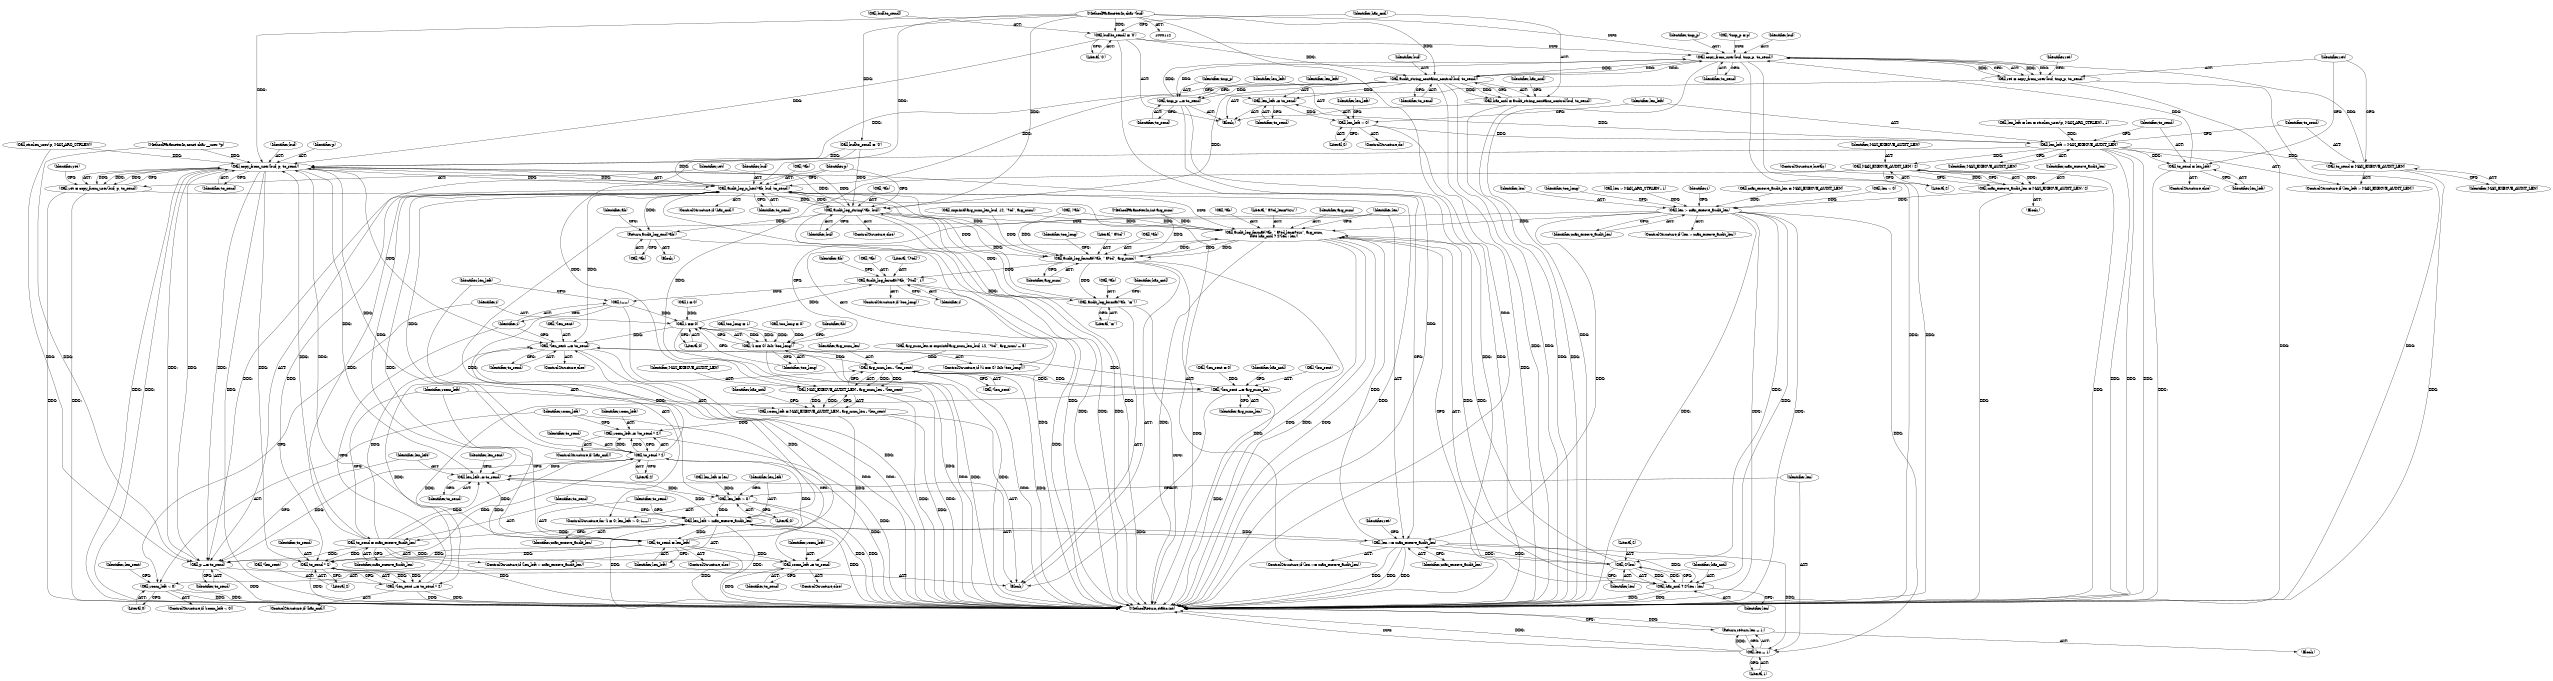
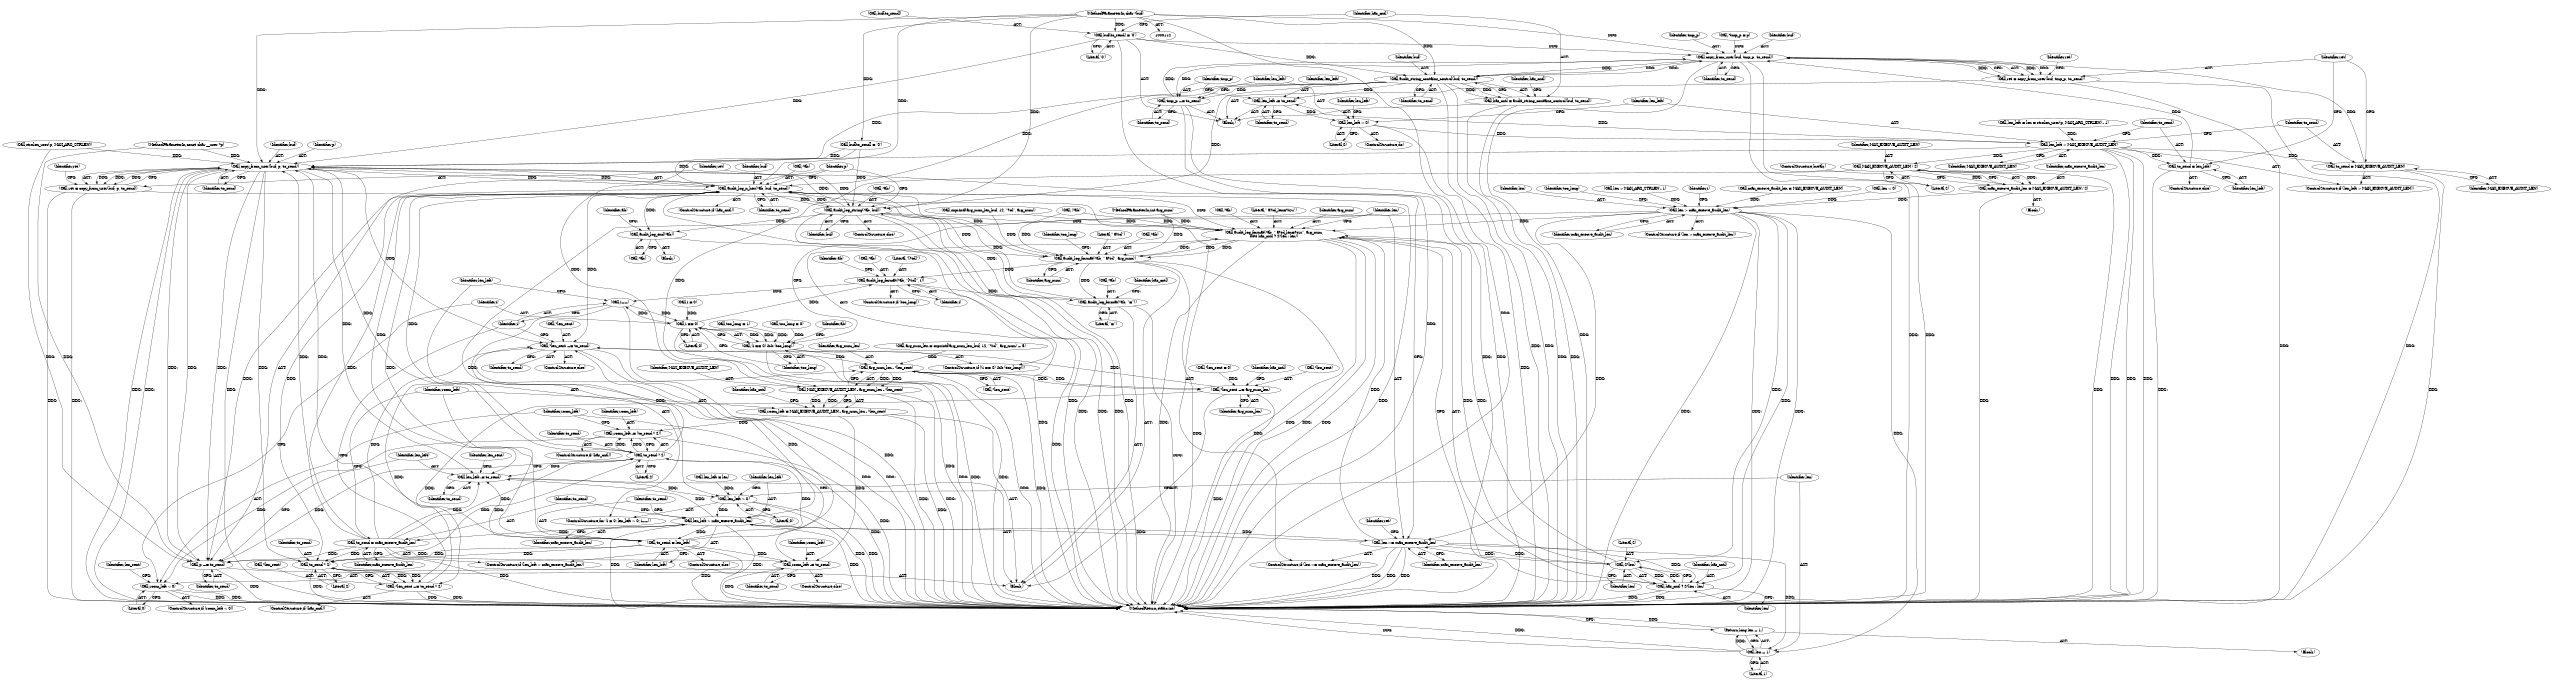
node "(Return,audit_log_end(*ab))": label "(Return,audit_log_end(*ab))" -> "(Call,audit_log_end(*ab))"
edge "(Call,i == 0)" -> "(Call,*len_sent += to_send)": now "(Call,i == 0)" -> "(Call,i++)"
edge "(Call,room_left -= (to_send * 2))" -> "(Call,room_left < 0)": added, label "DDG:"
node "(Return,return len + 1;)": label "(Return,return len + 1;)" -> "(Return,long len + 1;)"
